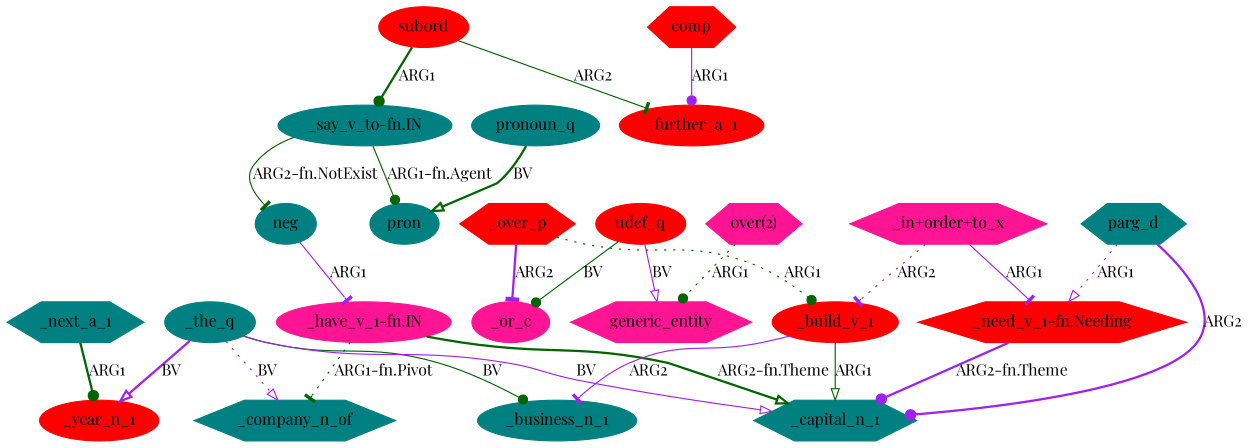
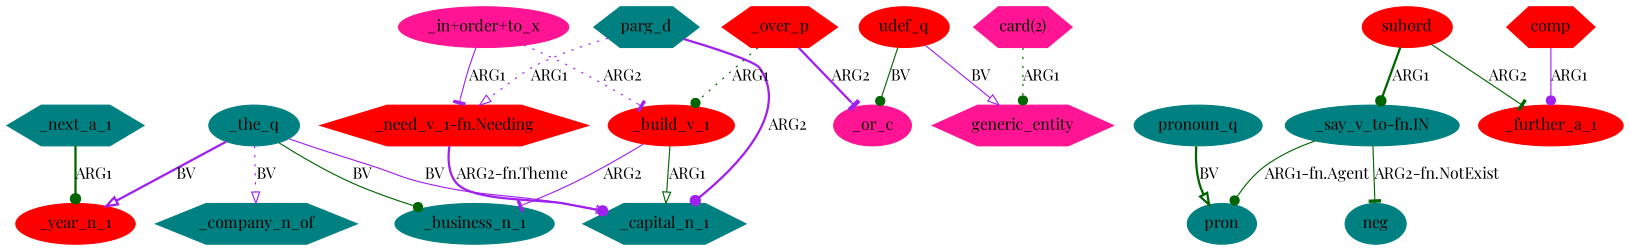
node "over(2)": label "over(2)" -> "card(2)"
node "_in+order+to_x": shape hexagon -> ellipse
node "_have_v_1-fn.IN": removed
